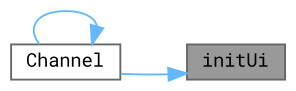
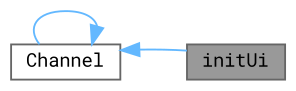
edge "Channel" -> "initUi": reversed
